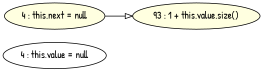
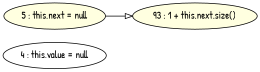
node "4 : this.next = null": label "4 : this.next = null" -> "5 : this.next = null"
node "93 : 1 + this.value.size()": label "93 : 1 + this.value.size()" -> "93 : 1 + this.next.size()"
